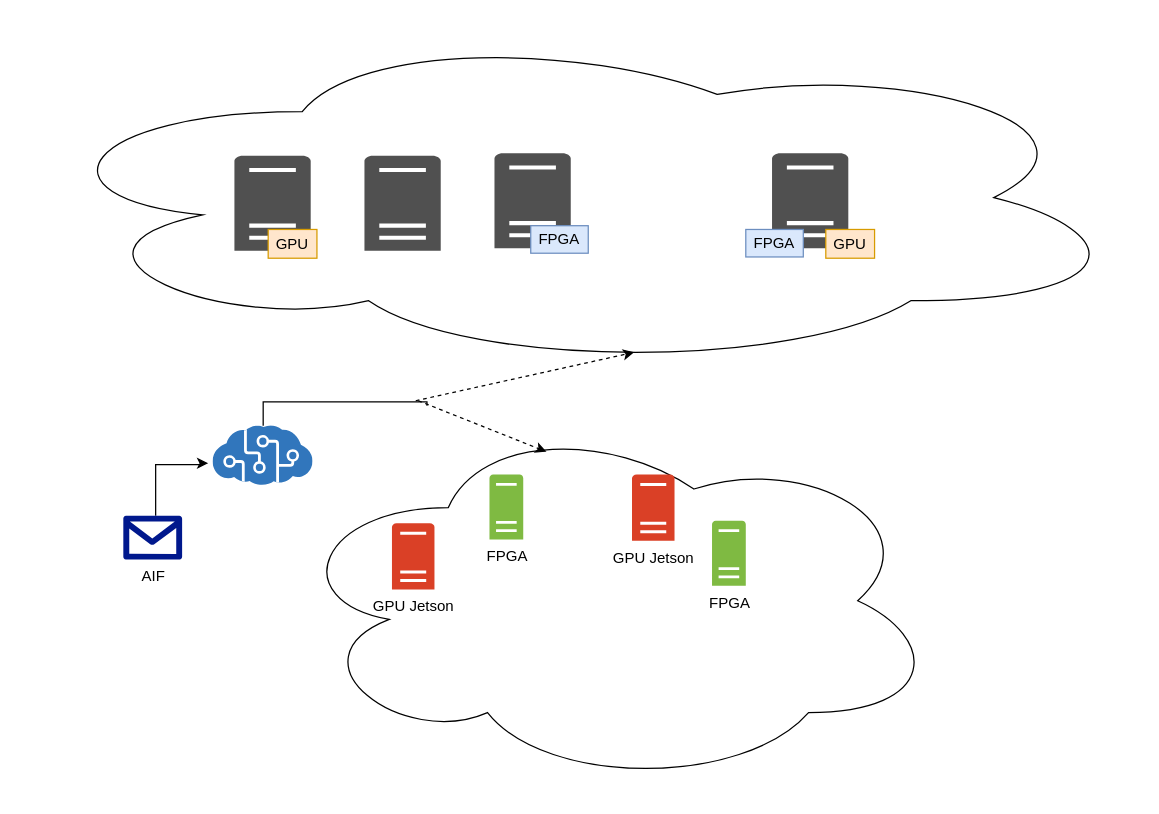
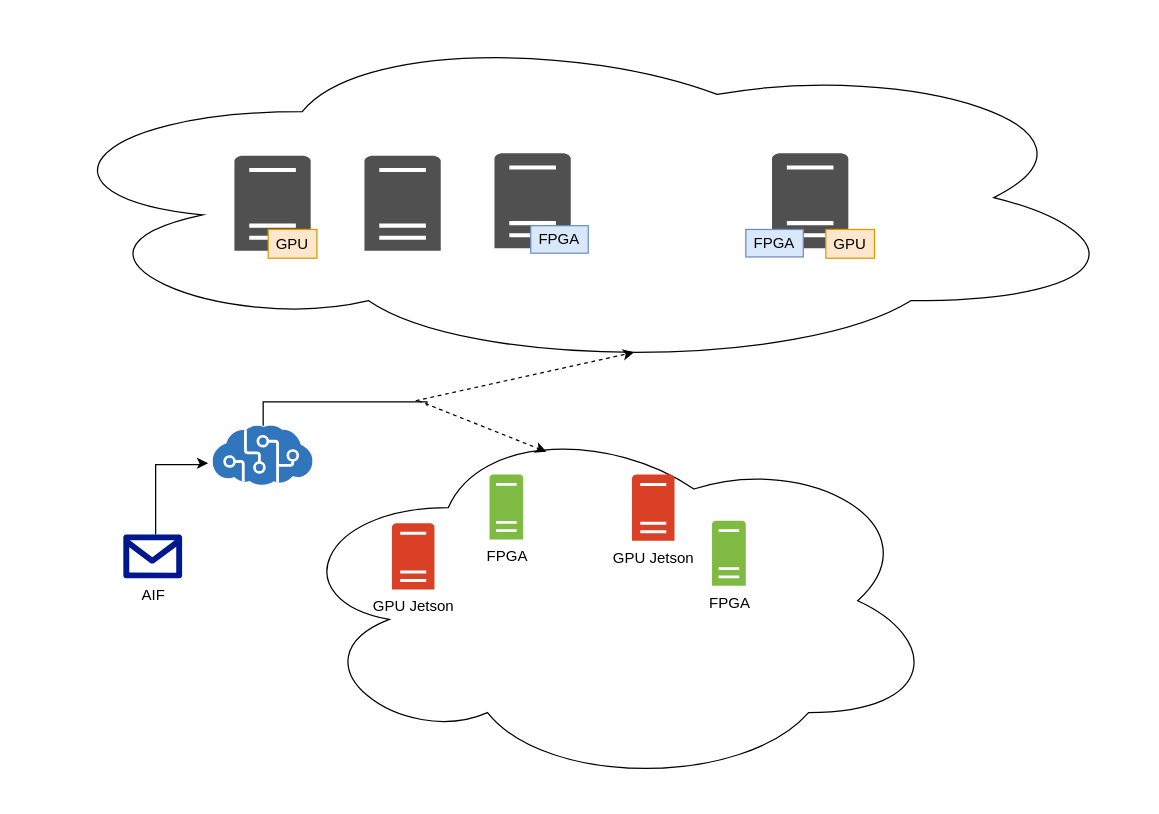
node "AIF": moved (153, 538) -> (153, 556)
